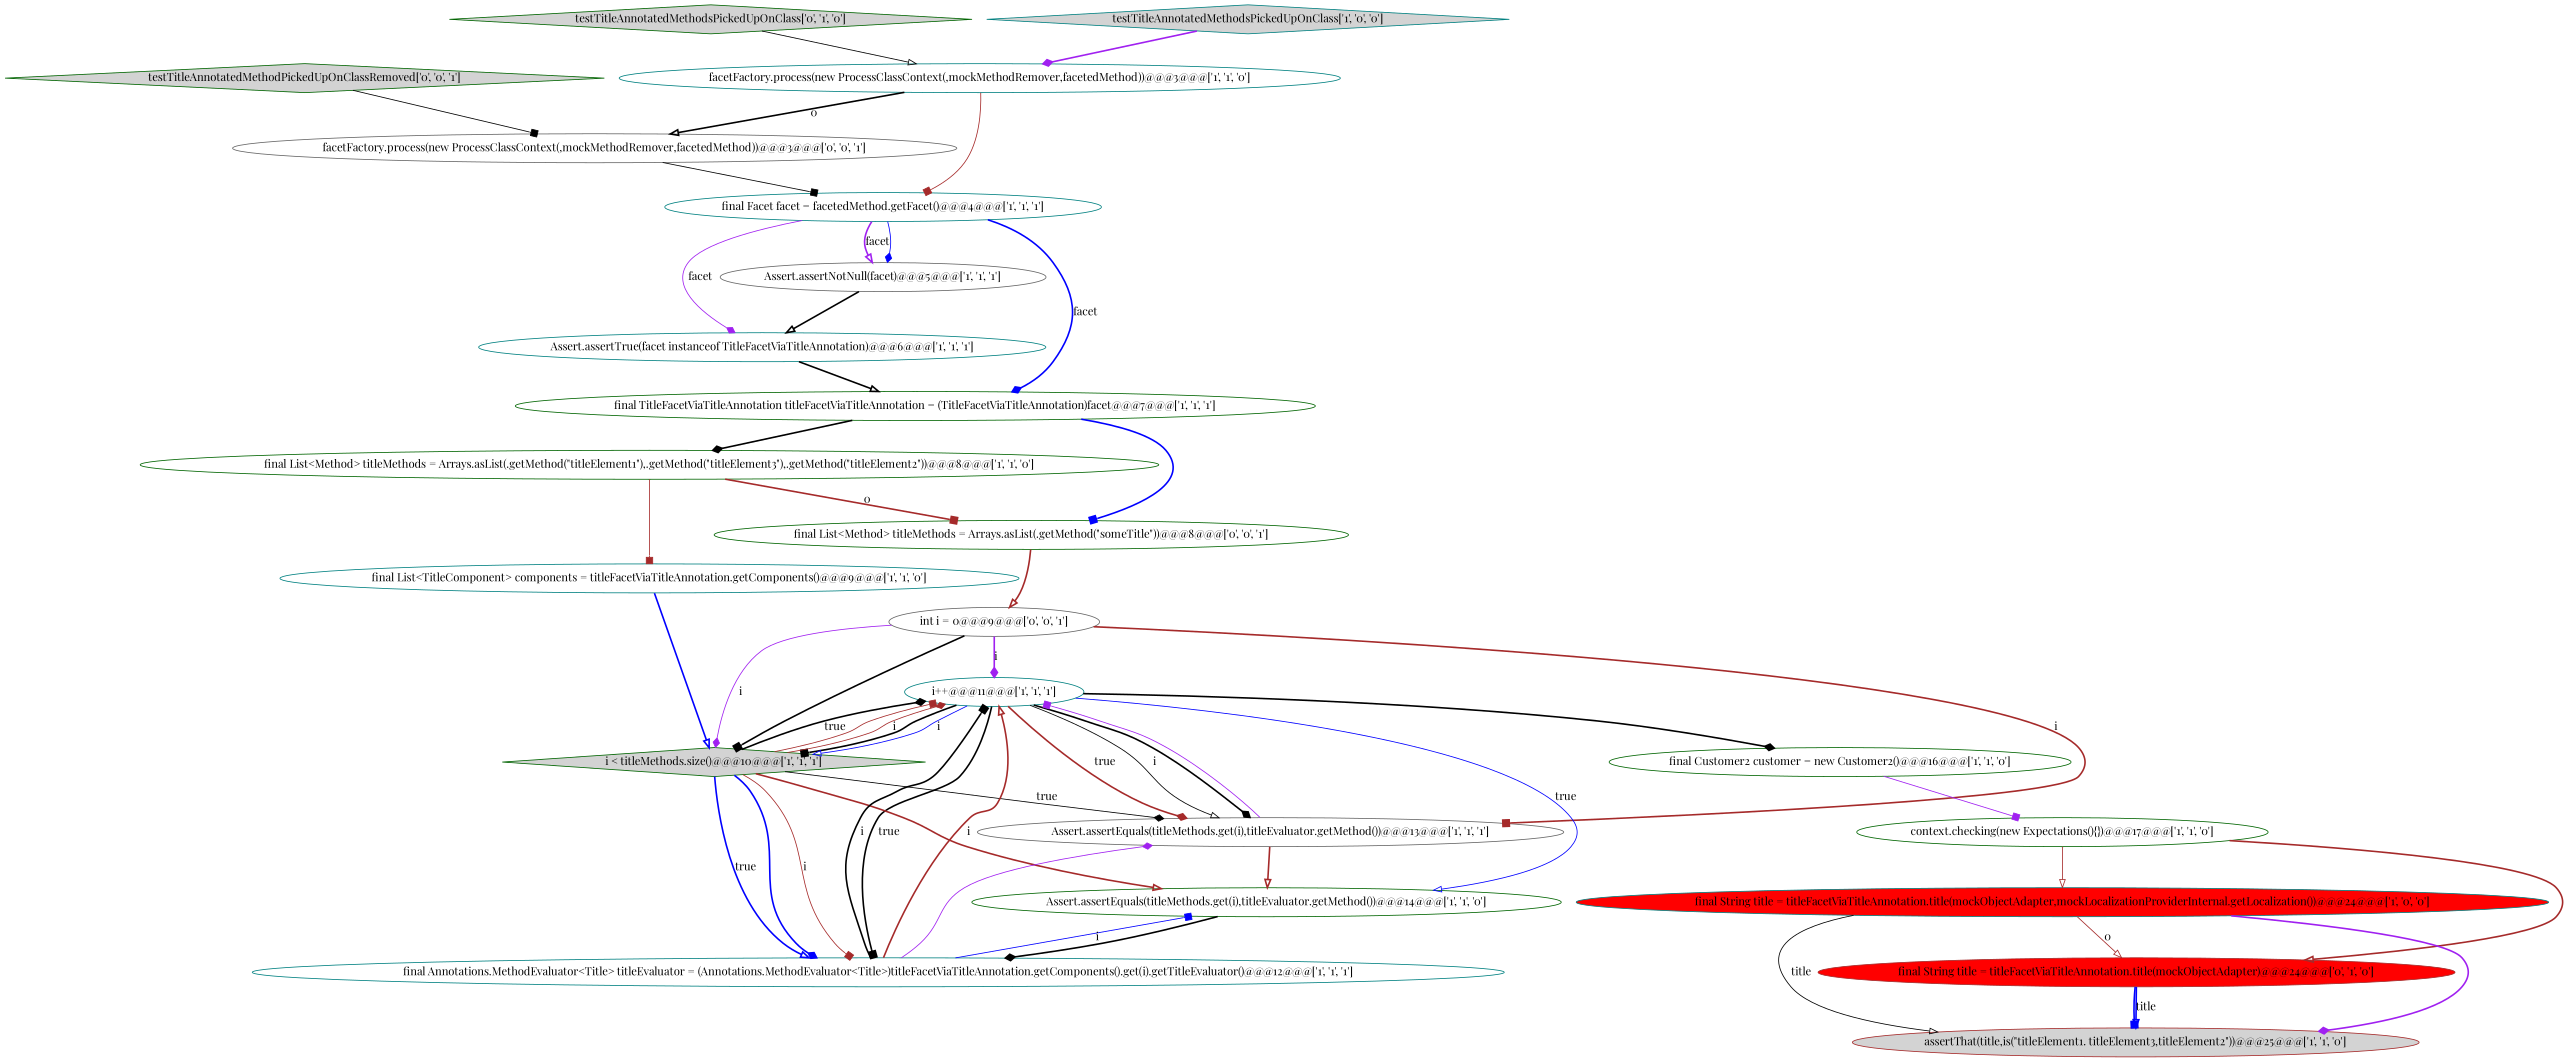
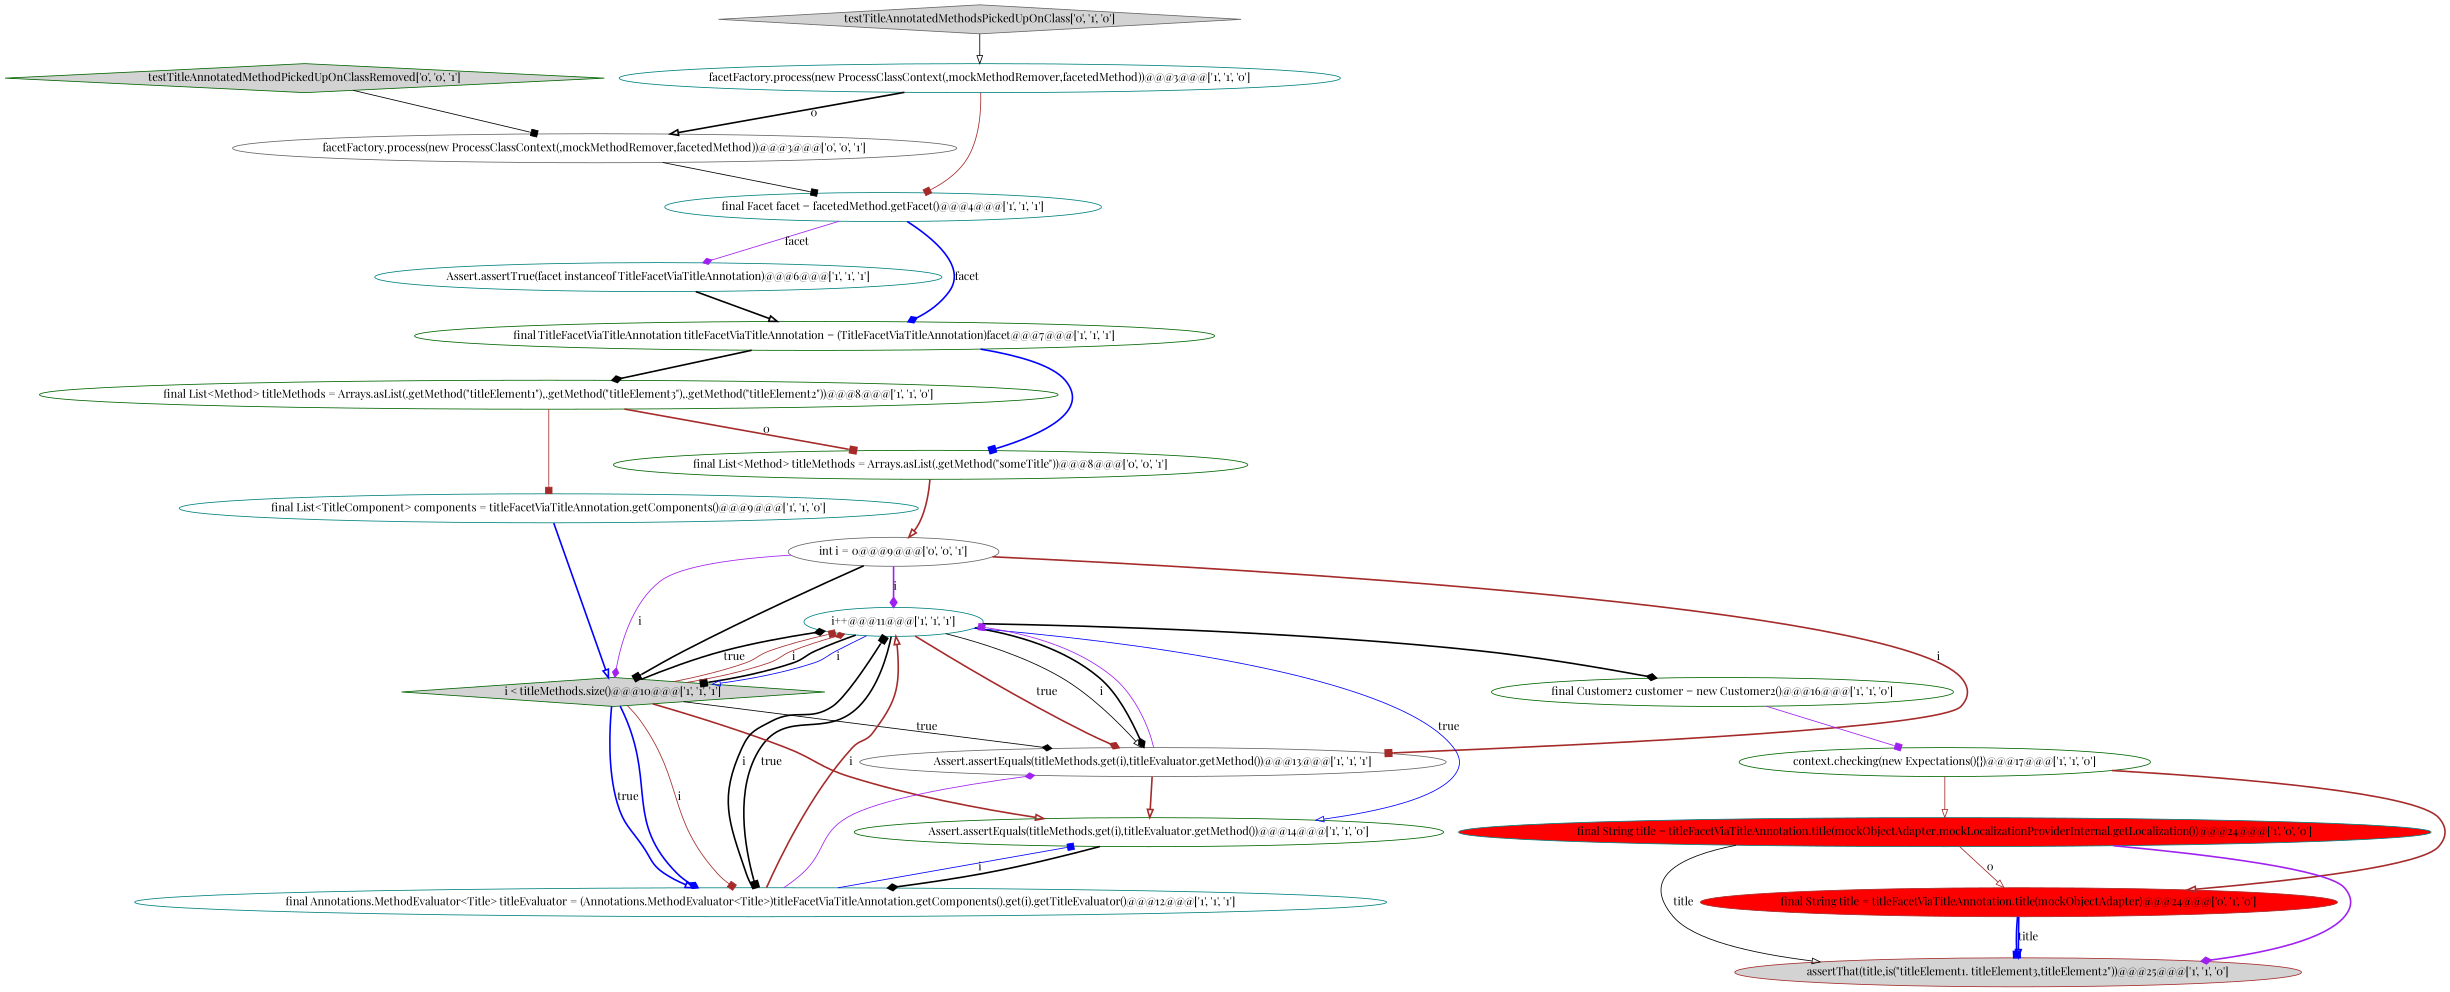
node "testTitleAnnotatedMethodsPickedUpOnClass['0', '1', '0']": color darkgreen -> gray40
node "testTitleAnnotatedMethodsPickedUpOnClass['1', '0', '0']": removed
node "Assert.assertNotNull(facet)@@@5@@@['1', '1', '1']": removed
